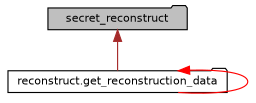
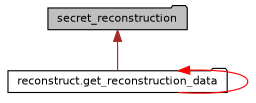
node "secret_reconstruct": label "secret_reconstruct" -> "secret_reconstruction"
